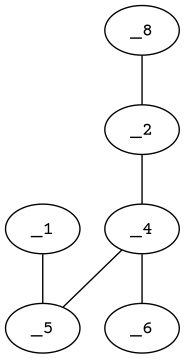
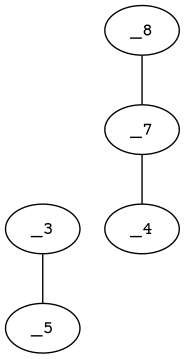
node "_2": label "_2" -> "_7"
node "_1": label "_1" -> "_3"
edge "_4" -- "_5": removed
node "_6": removed
